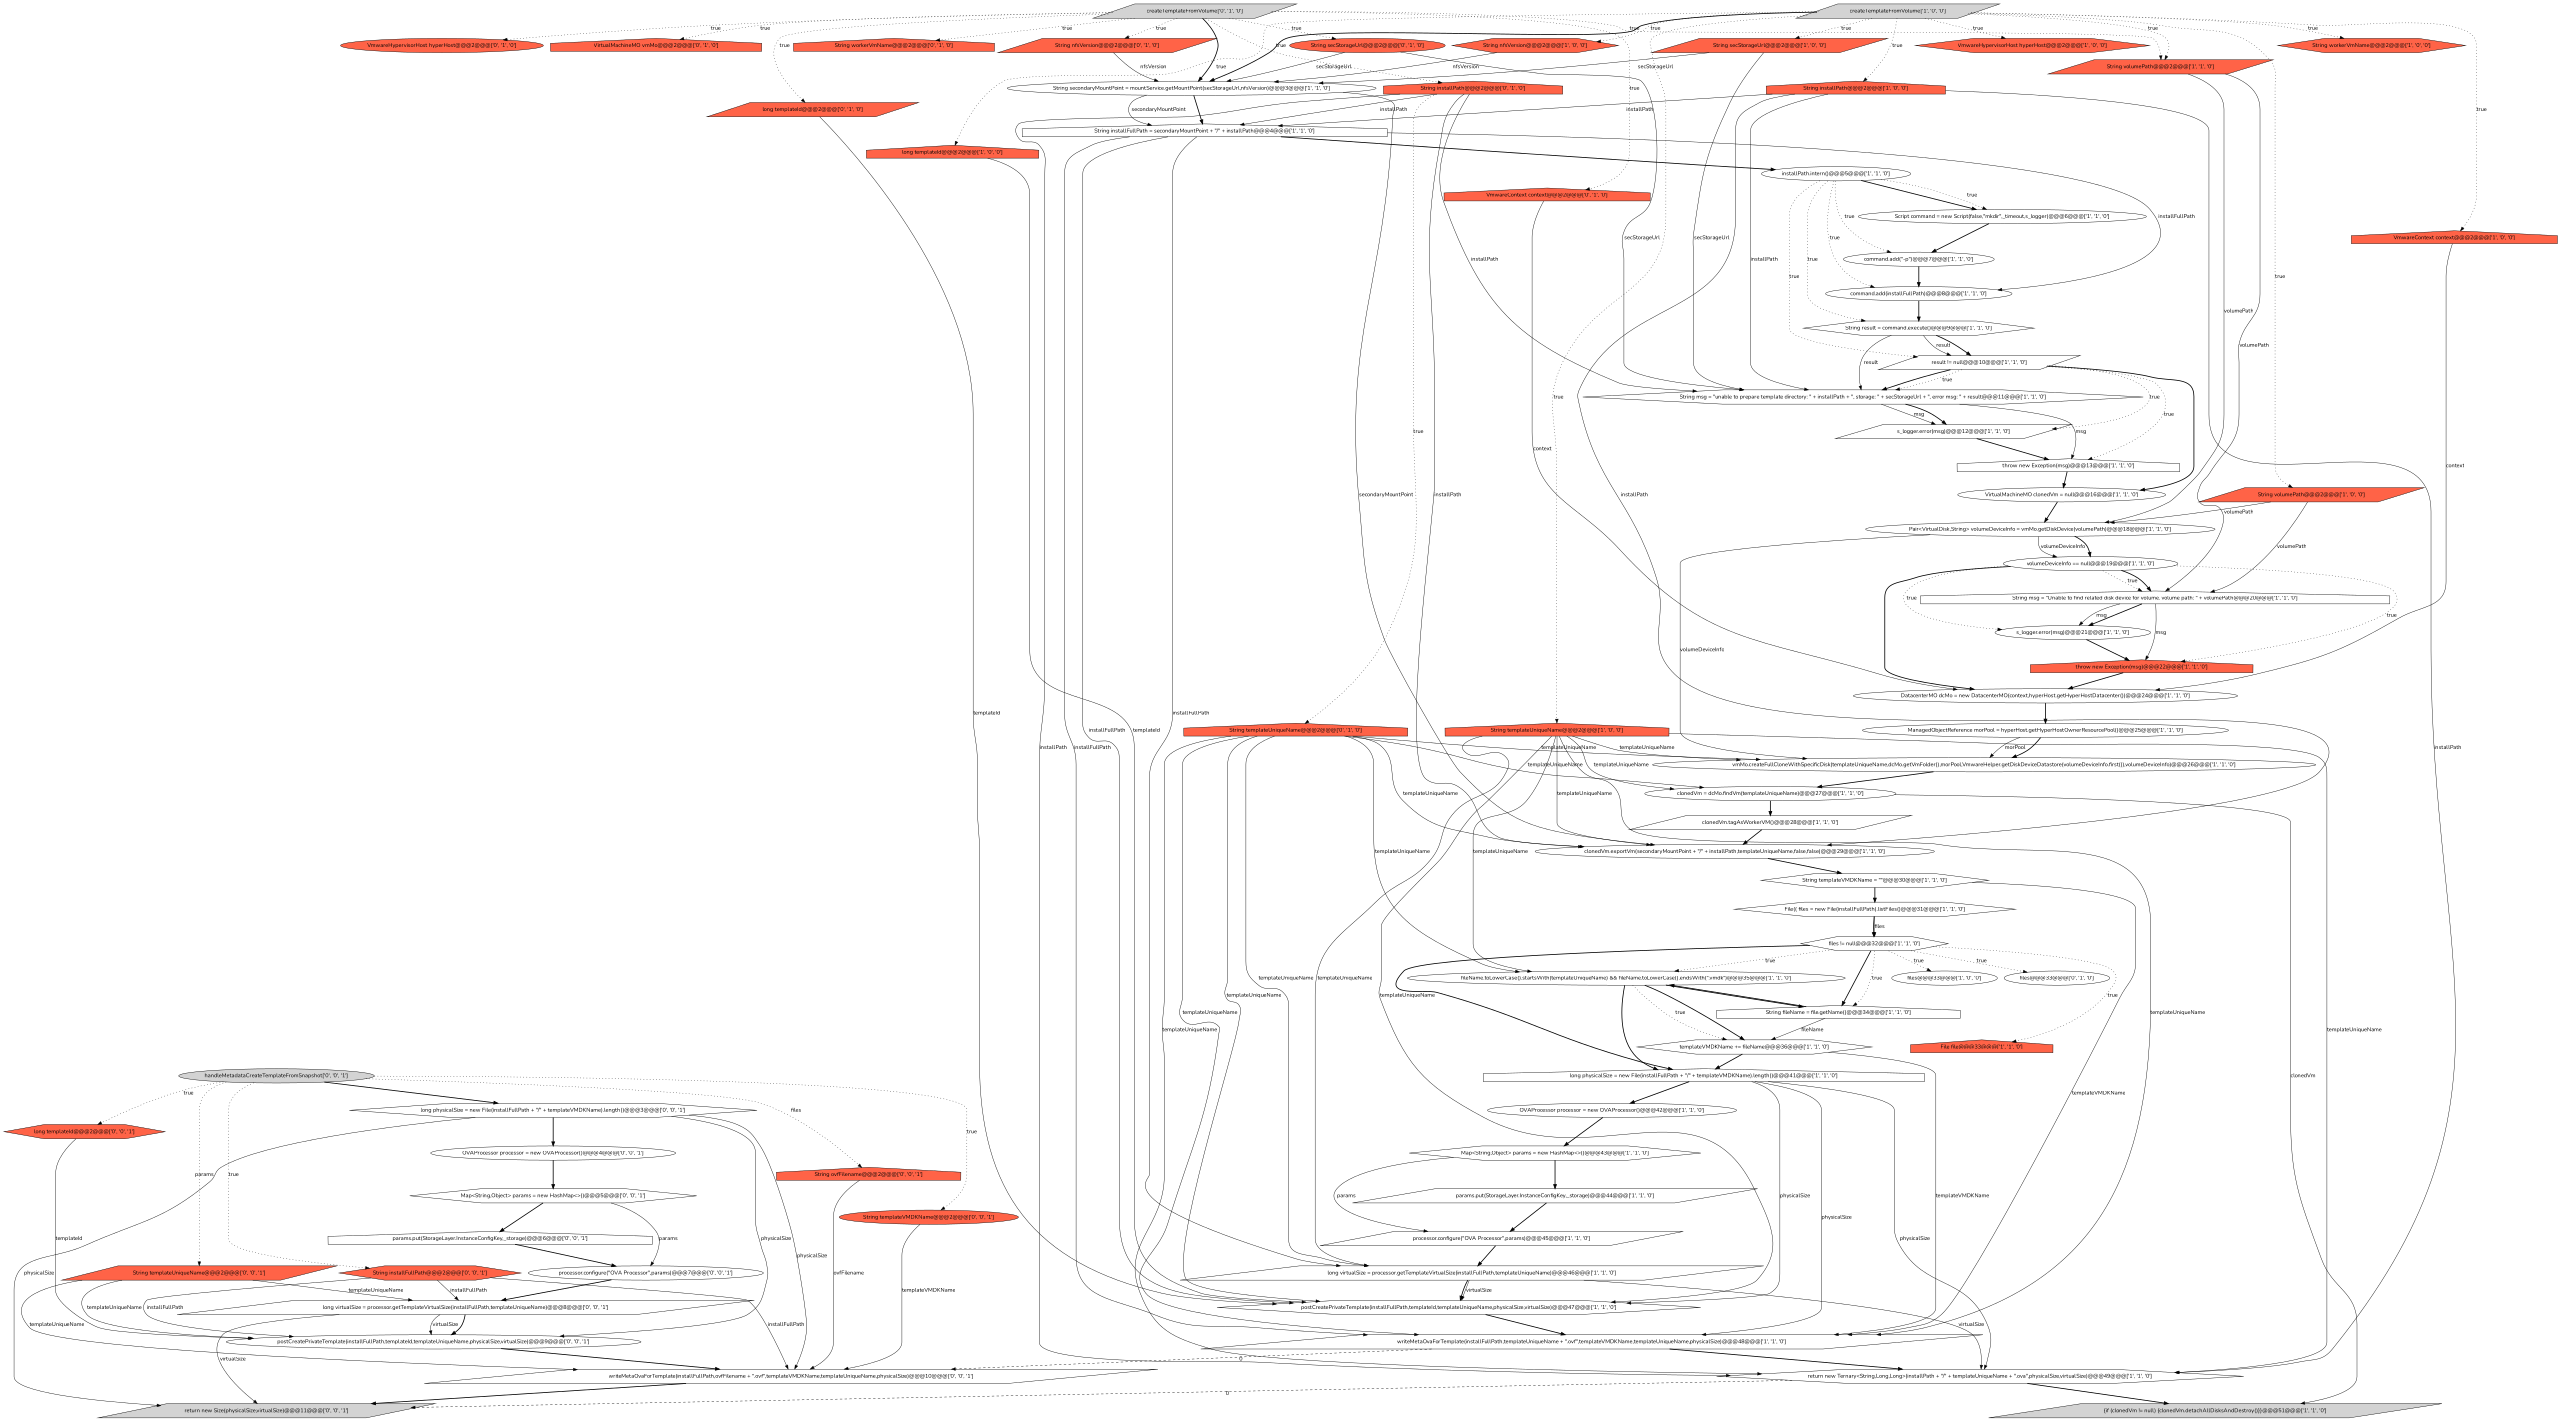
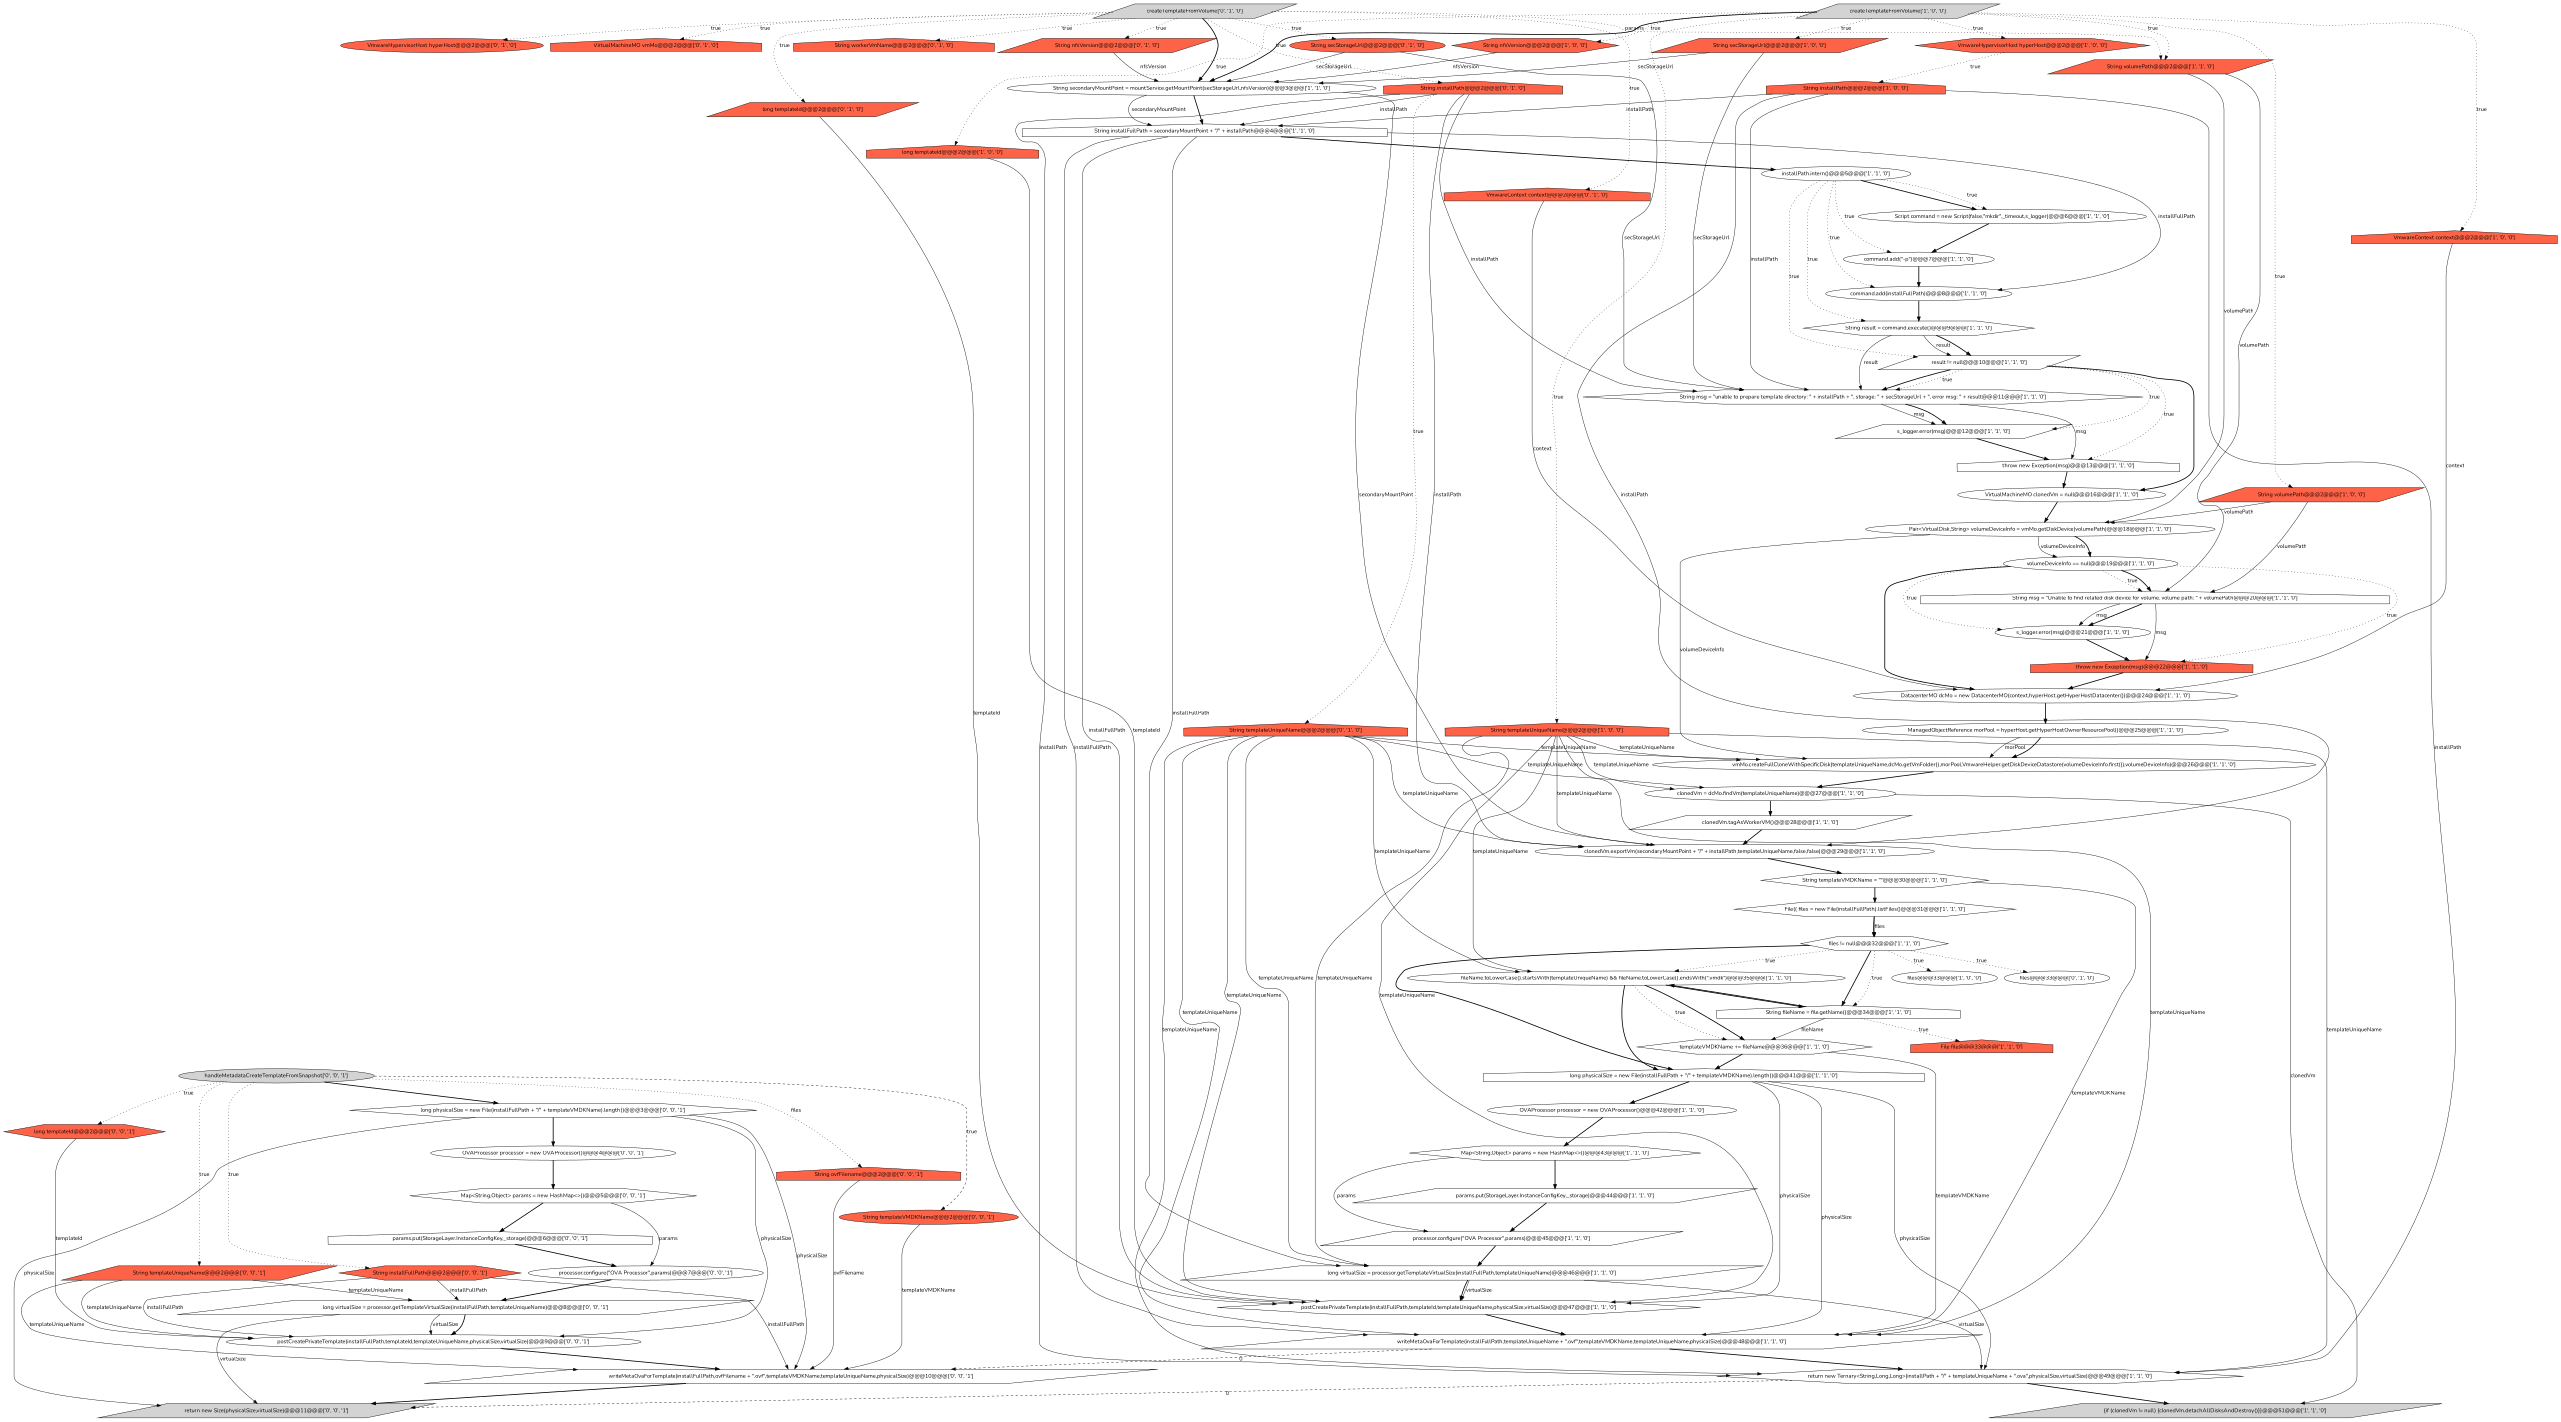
edge "createTemplateFromVolume['0', '1', '0']" -> "String volumePath@@@2@@@['1', '1', '0']": label "true" -> "params"
node "String workerVmName@@@2@@@['1', '0', '0']": removed
edge "createTemplateFromVolume['1', '0', '0']" -> "String installPath@@@2@@@['1', '0', '0']": now "VmwareHypervisorHost hyperHost@@@2@@@['1', '0', '0']" -> "String installPath@@@2@@@['1', '0', '0']"
edge "files != null@@@32@@@['1', '1', '0']" -> "File file@@@33@@@['1', '1', '0']": now "String fileName = file.getName()@@@34@@@['1', '1', '0']" -> "File file@@@33@@@['1', '1', '0']"
edge "handleMetadataCreateTemplateFromSnapshot['0', '0', '1']" -> "String templateVMDKName@@@2@@@['0', '0', '1']": style dotted -> dashed
edge "handleMetadataCreateTemplateFromSnapshot['0', '0', '1']" -> "String templateUniqueName@@@2@@@['0', '0', '1']": label "params" -> "true"
